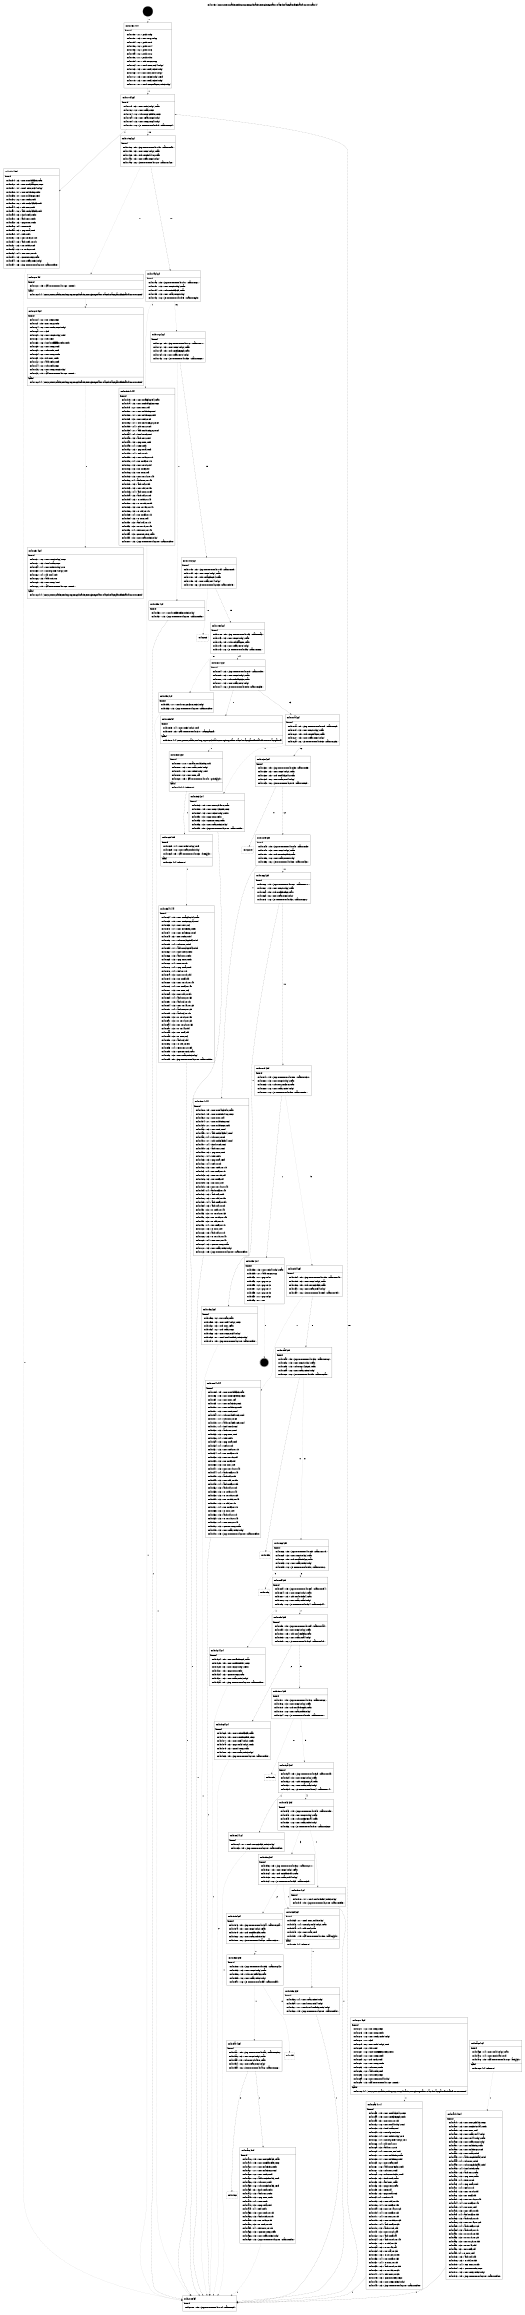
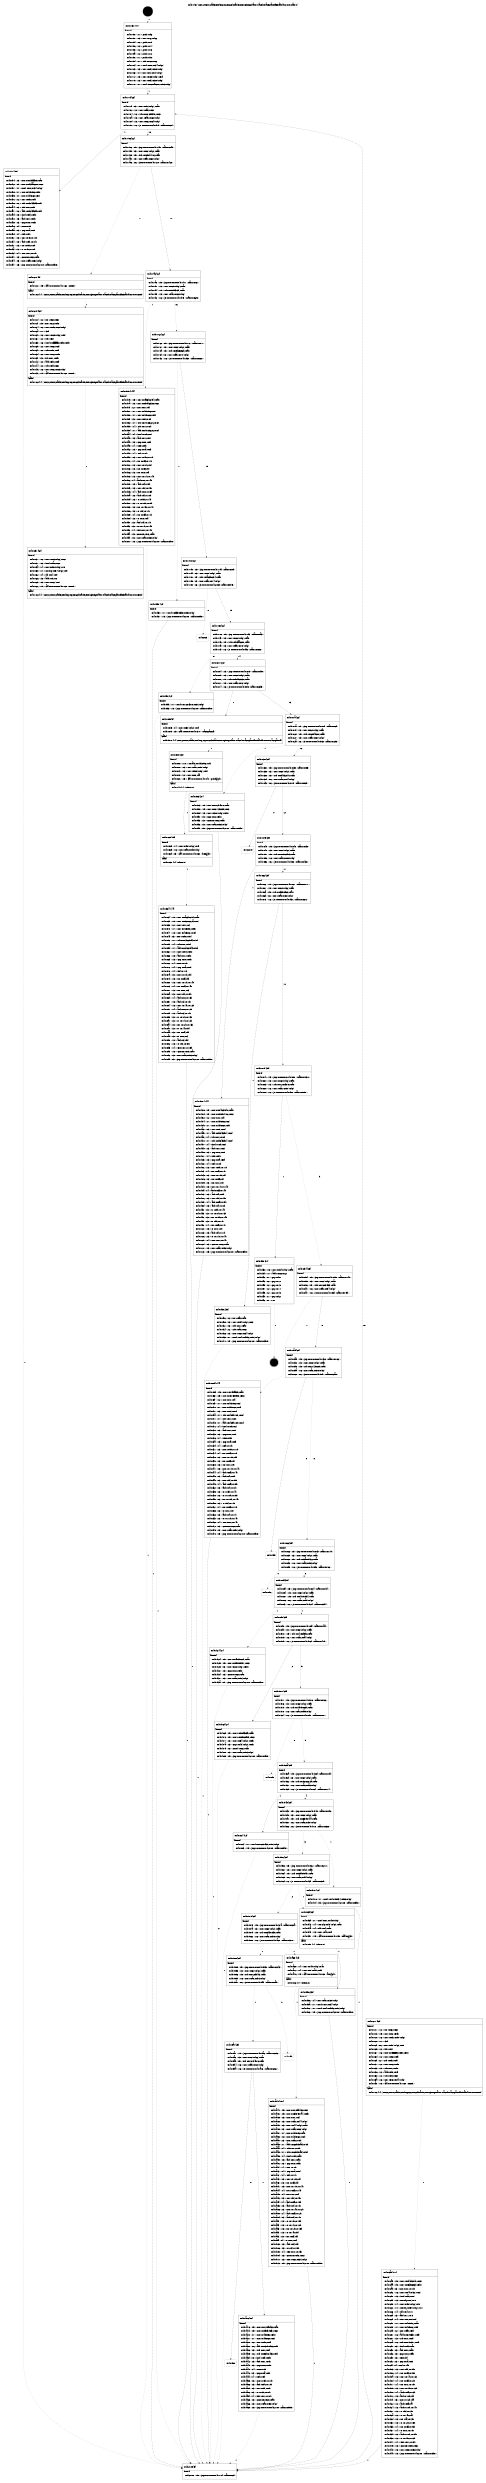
edge "0x401975 [25]" -> "0x401a6e [13]": added, label "1"
